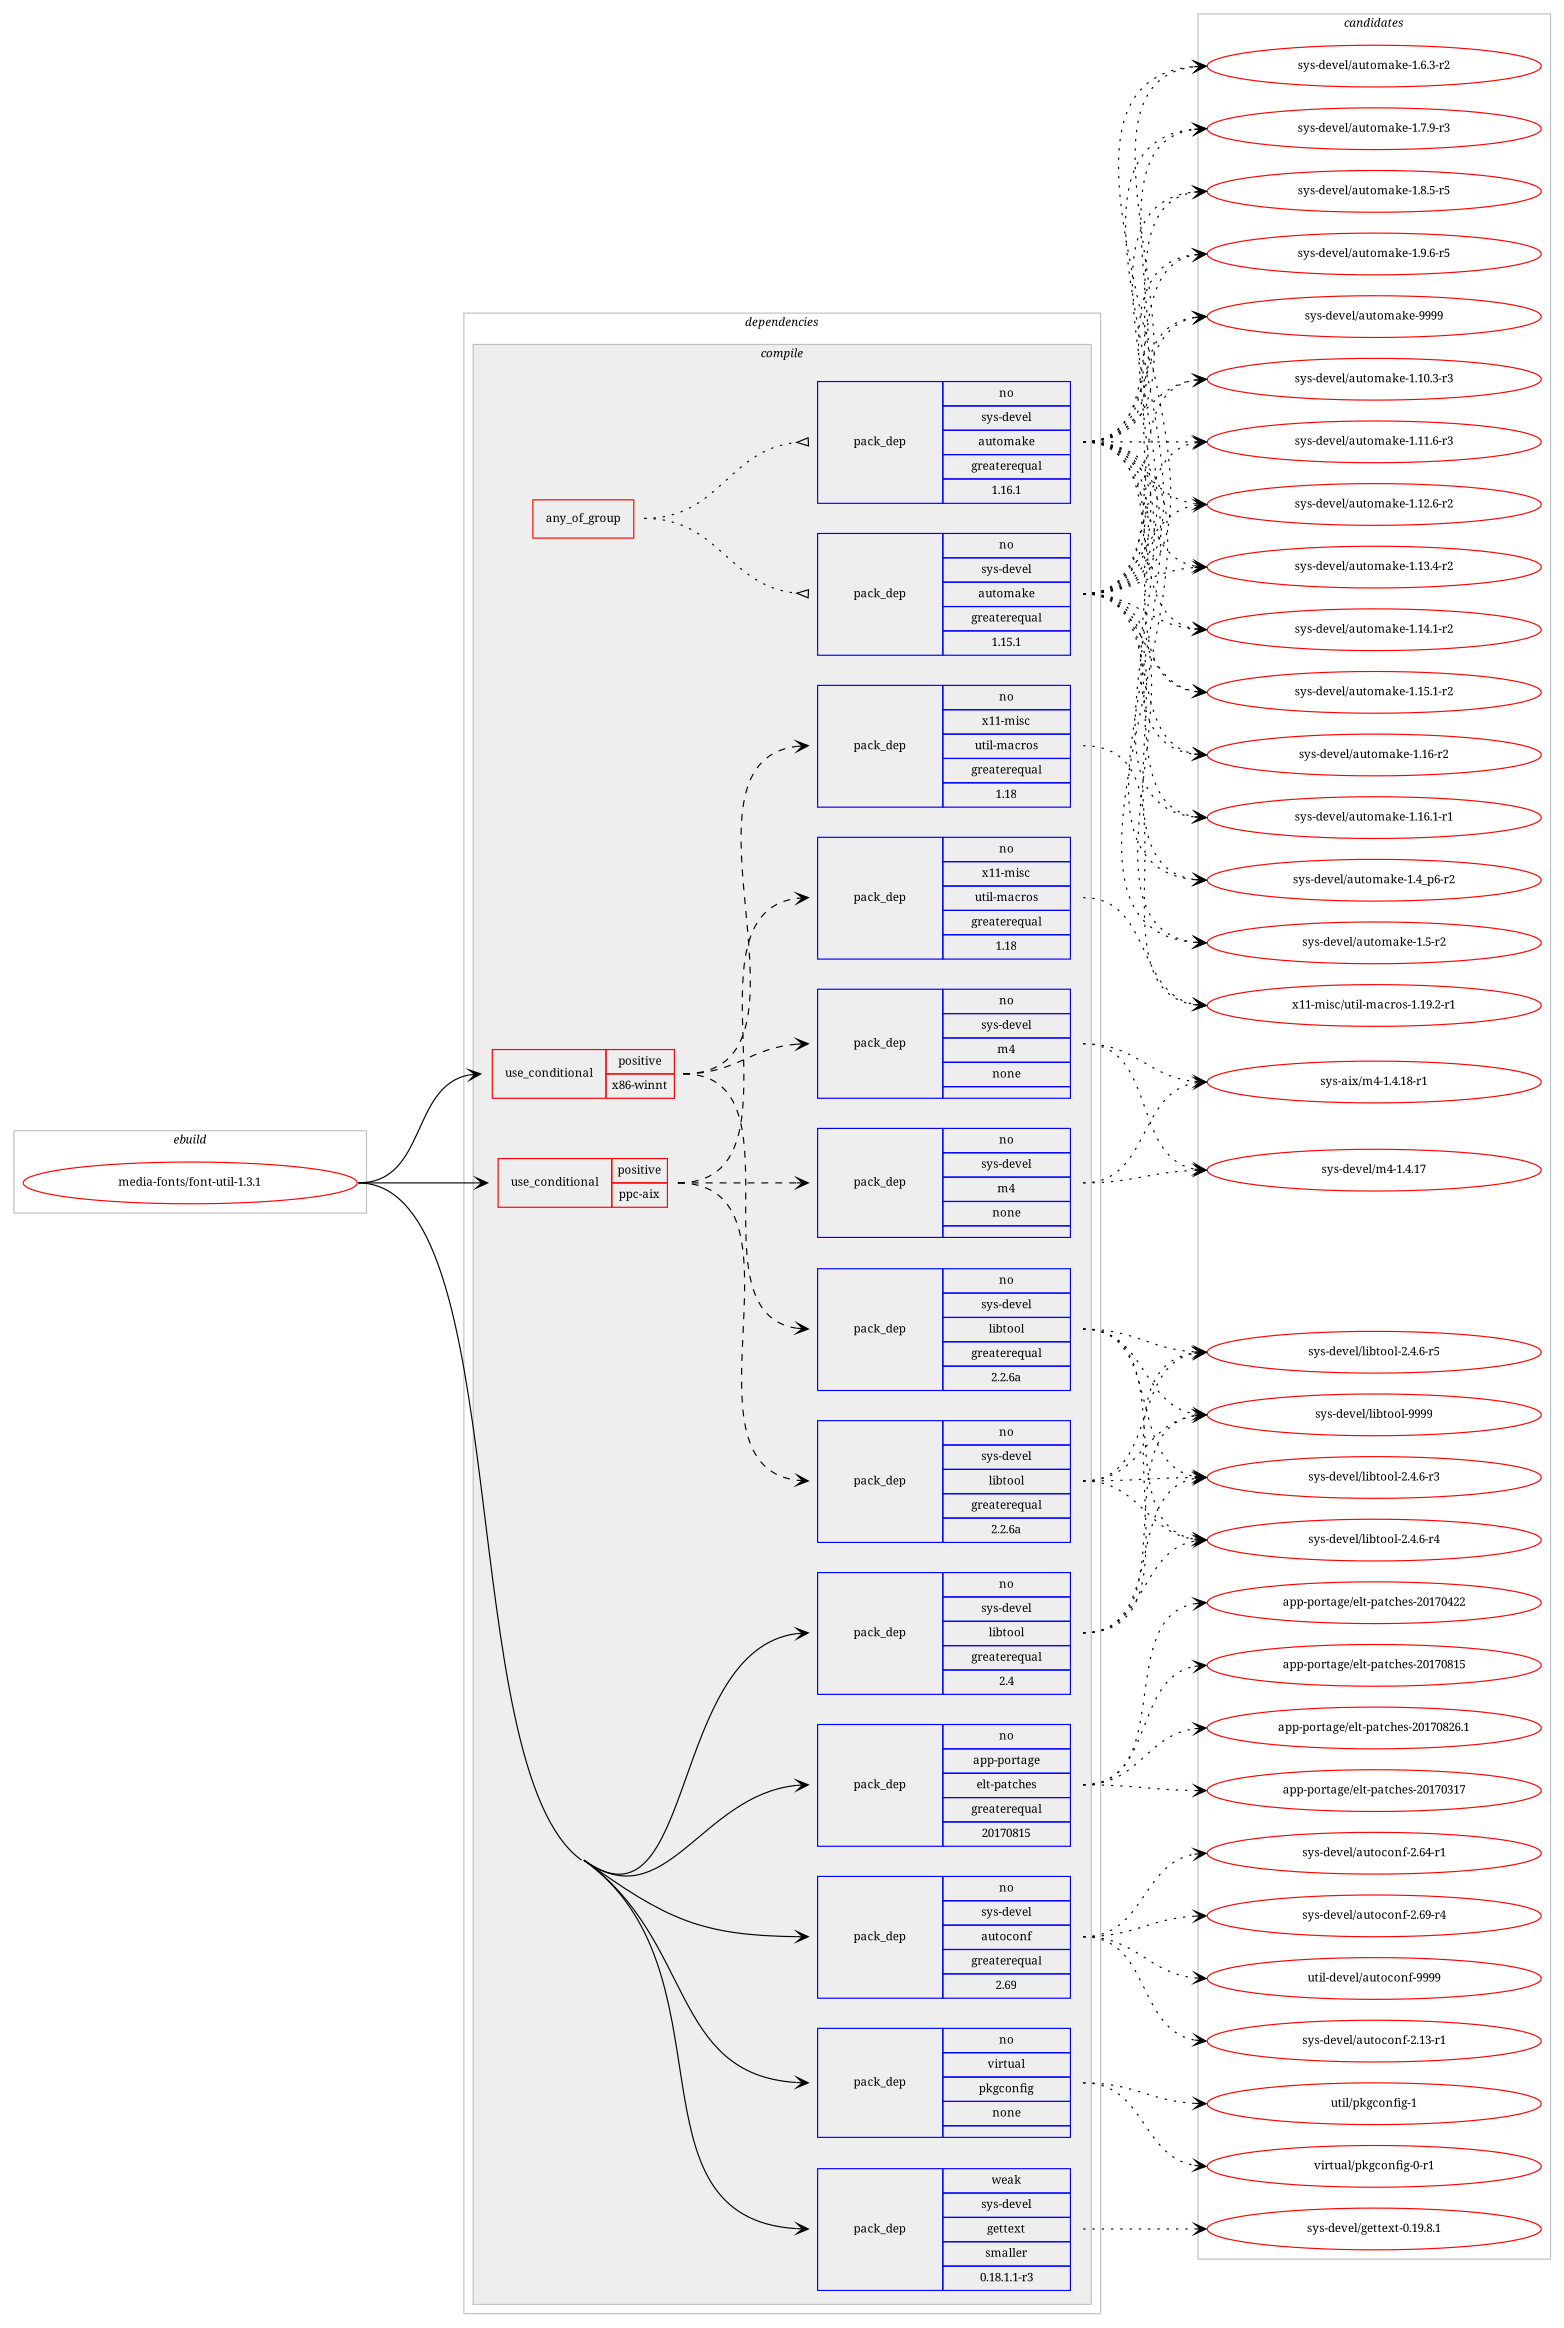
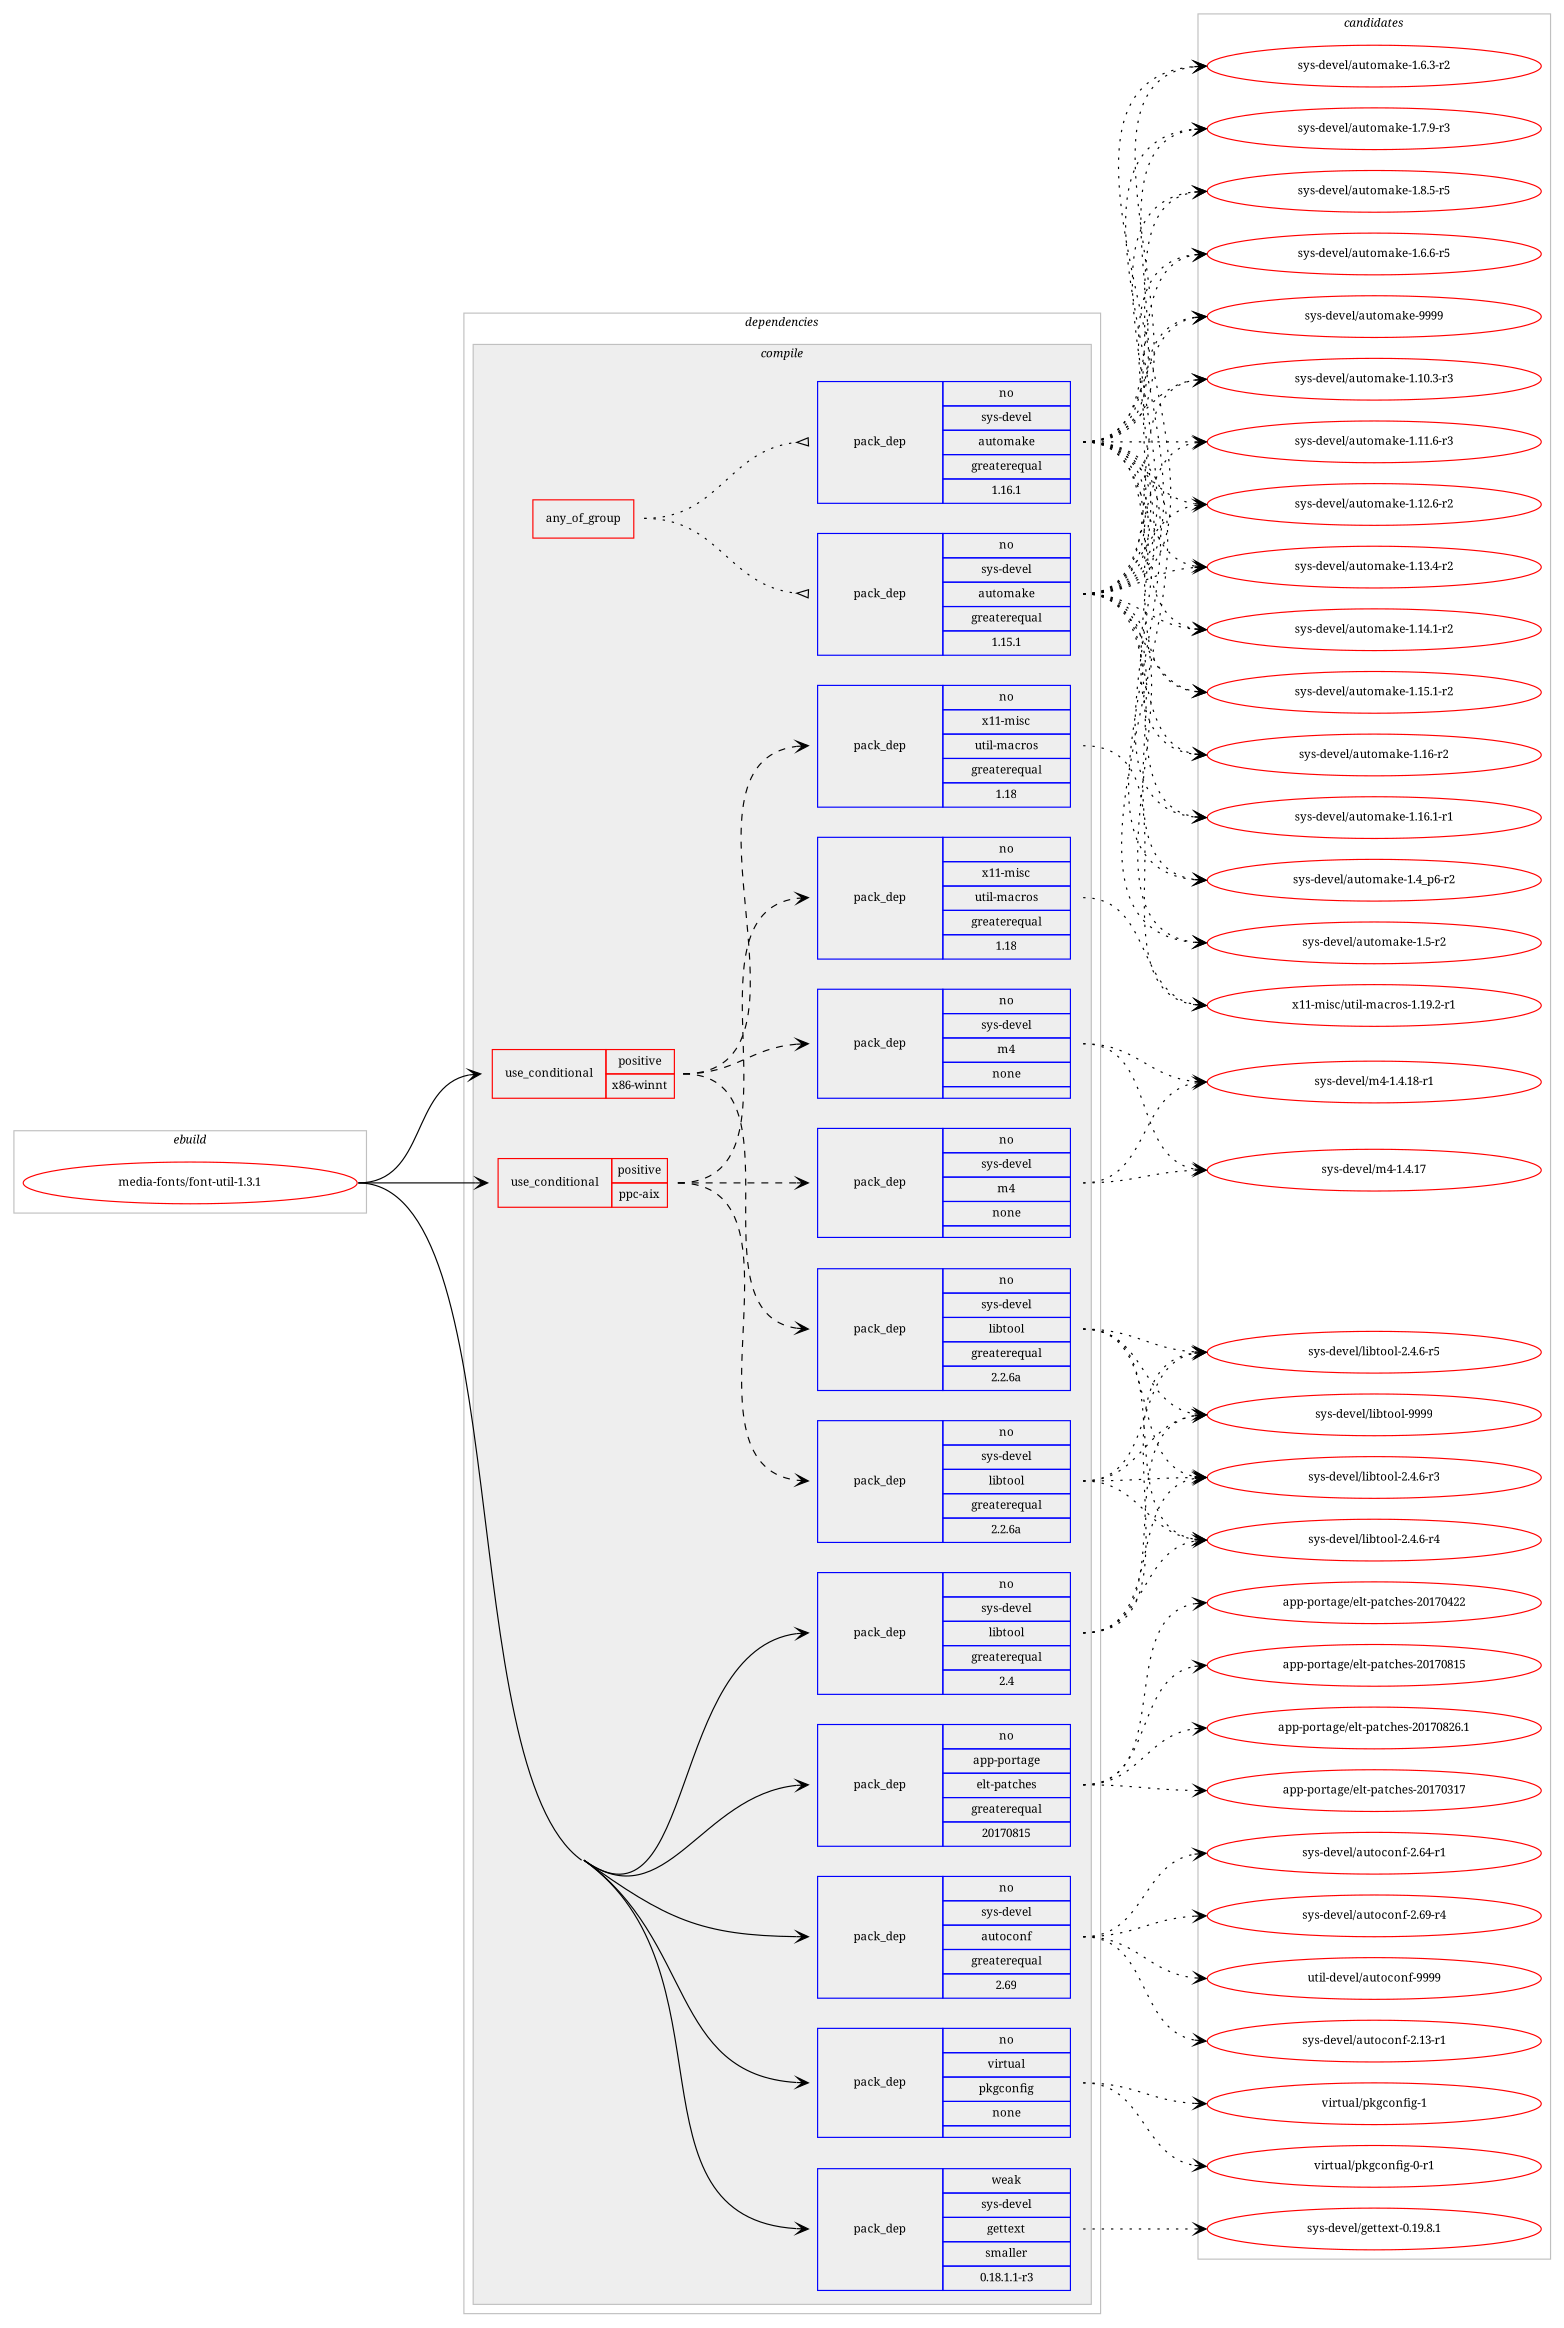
node "sys-devel/automake-1.9.6-r5": label "sys-devel/automake-1.9.6-r5" -> "sys-devel/automake-1.6.6-r5"
node "sys-aix/m4-1.4.18-r1": label "sys-aix/m4-1.4.18-r1" -> "sys-devel/m4-1.4.18-r1"
node "util/pkgconfig-1": label "util/pkgconfig-1" -> "virtual/pkgconfig-1"
